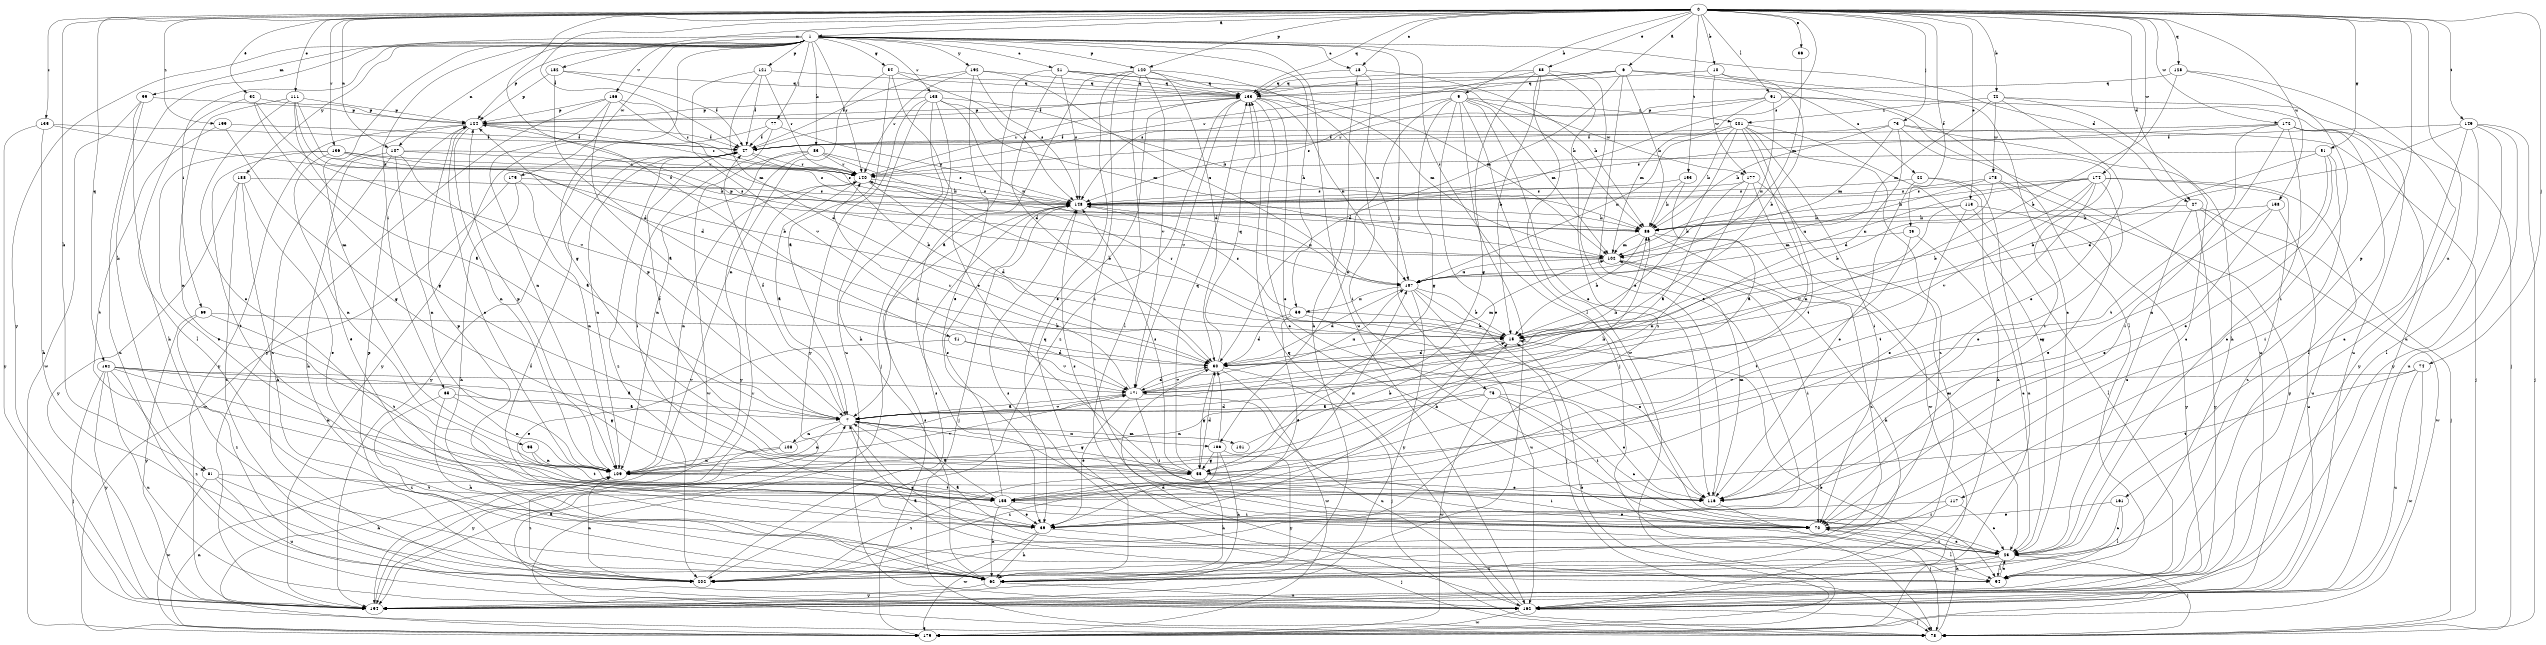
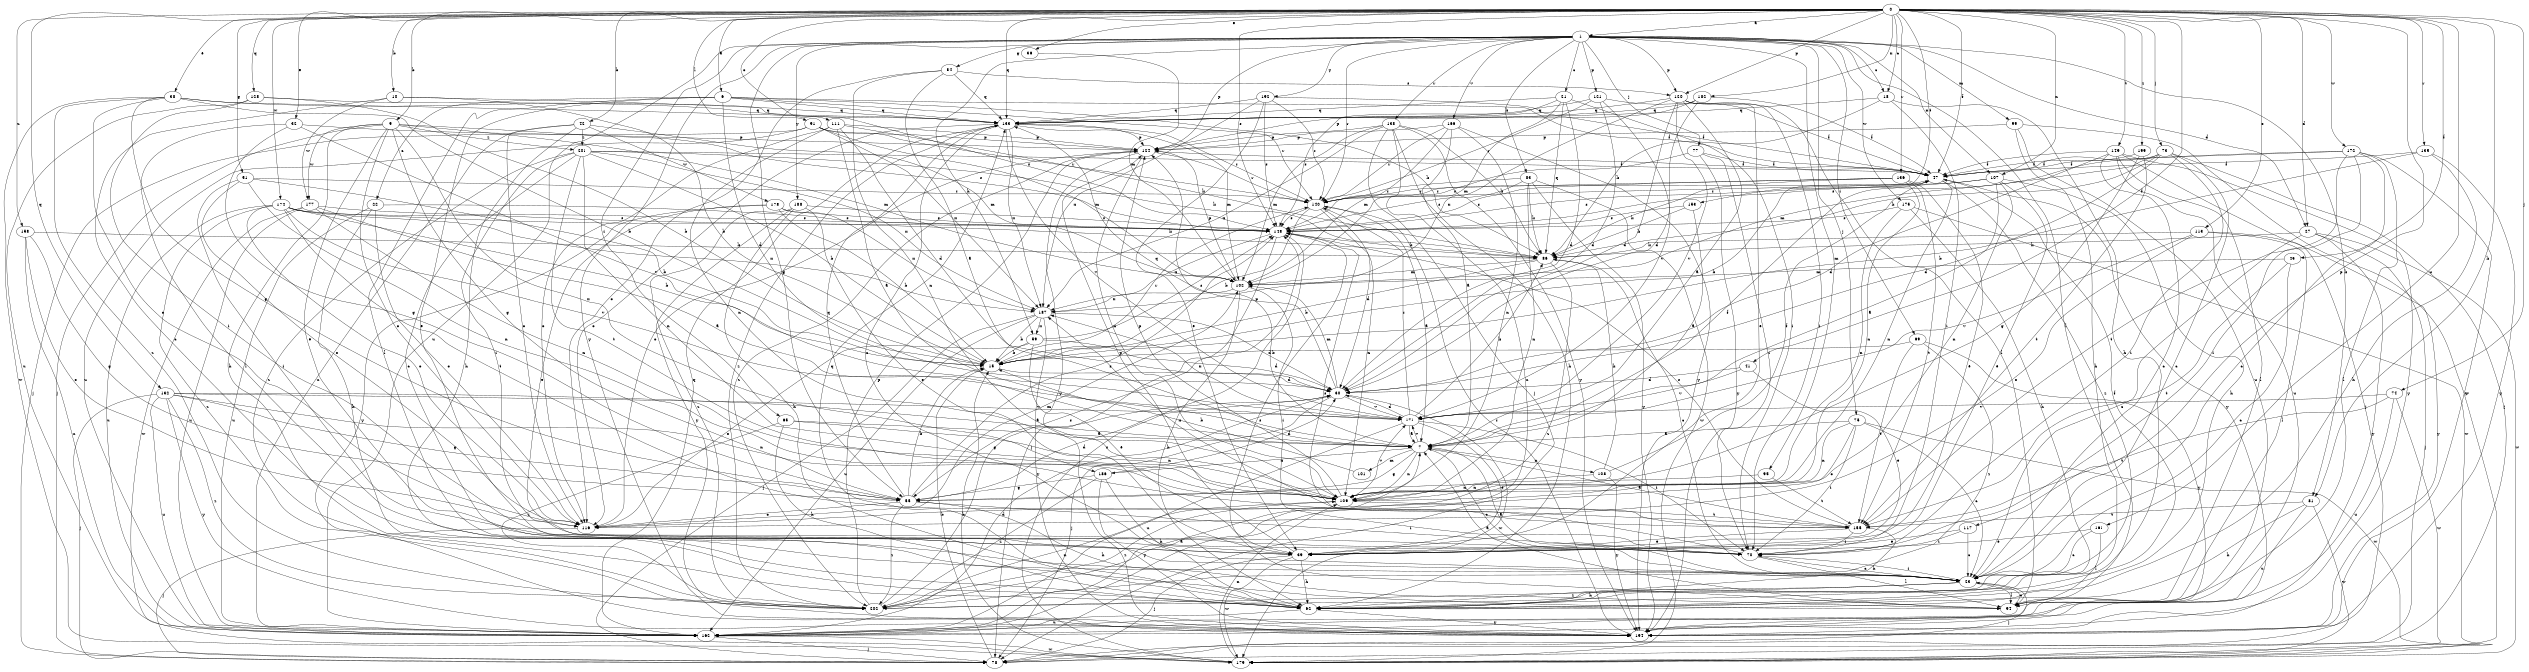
edge "54" -> "148": now "54" -> "120"
edge "21" -> "86": label "k" -> "q"
